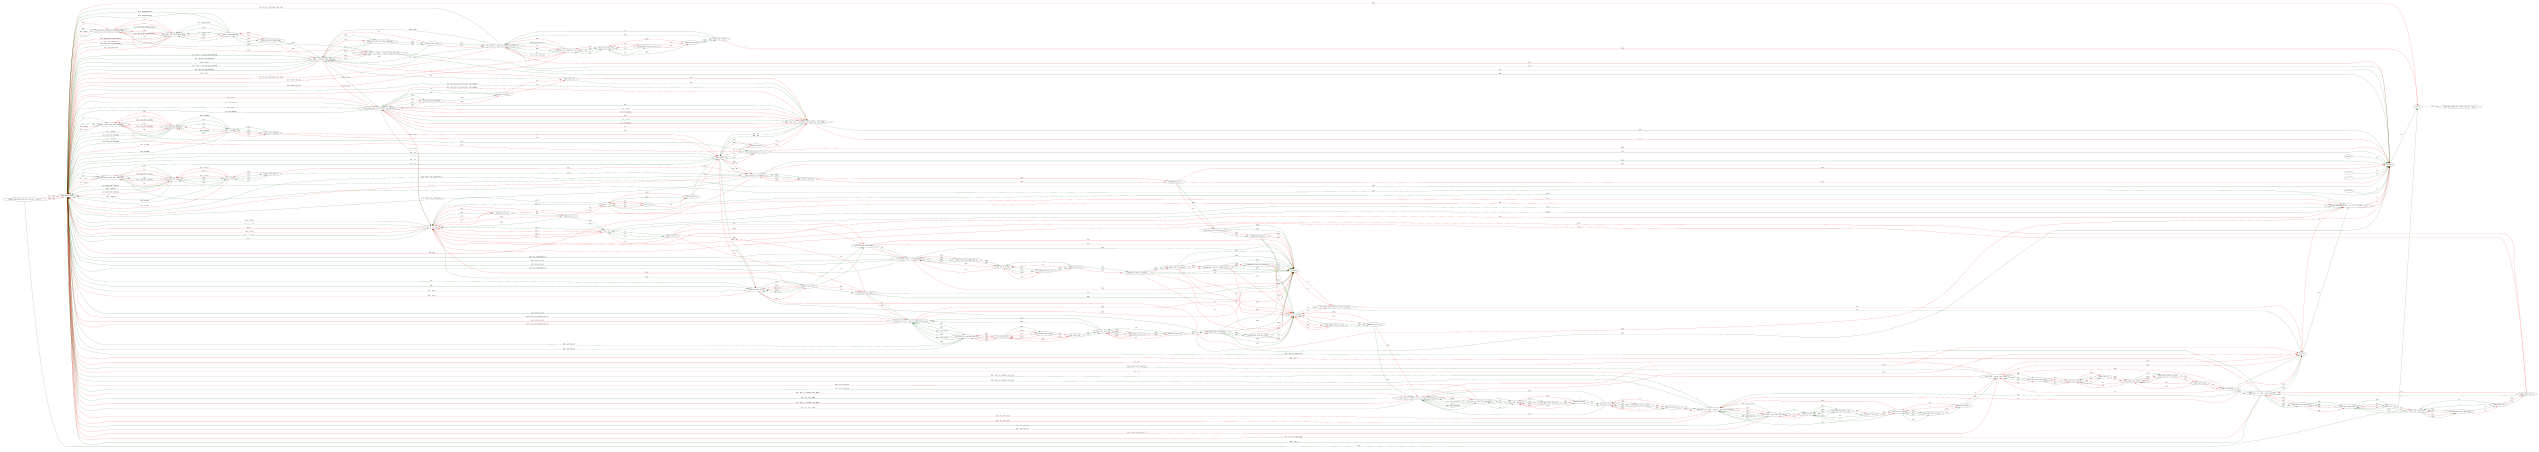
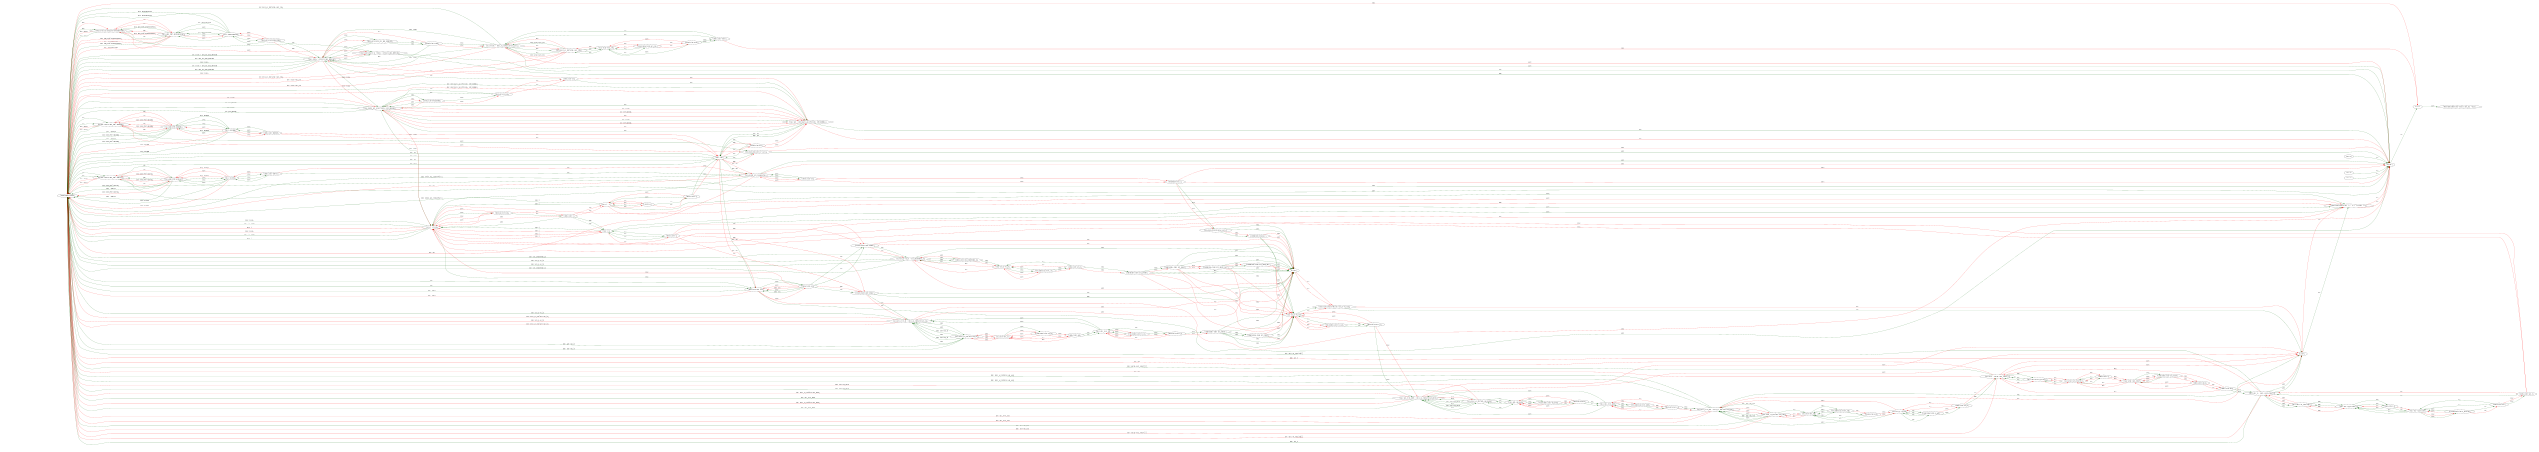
node "1000108": removed
node "(MethodParameterIn,struct xfs_acl *aclp)": removed
